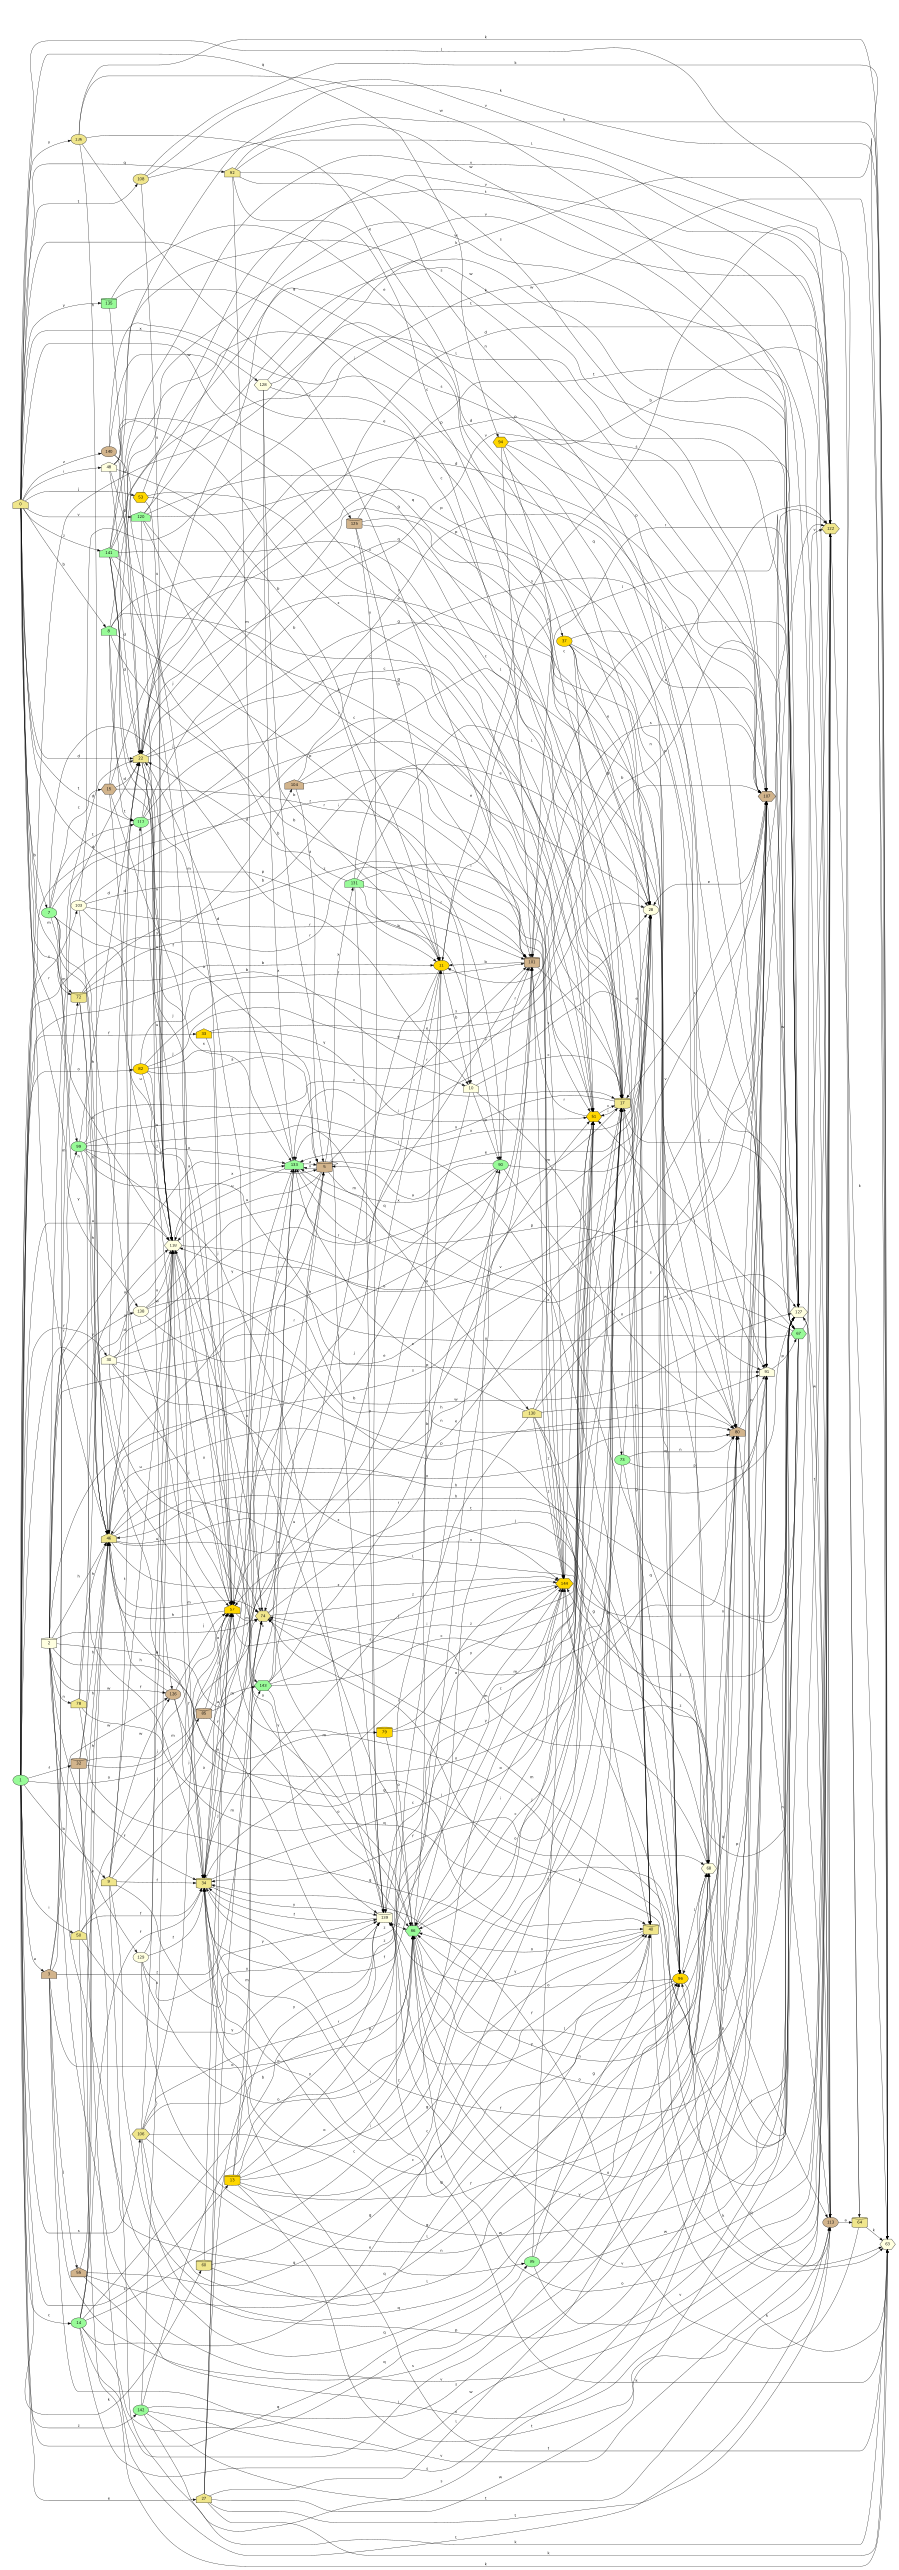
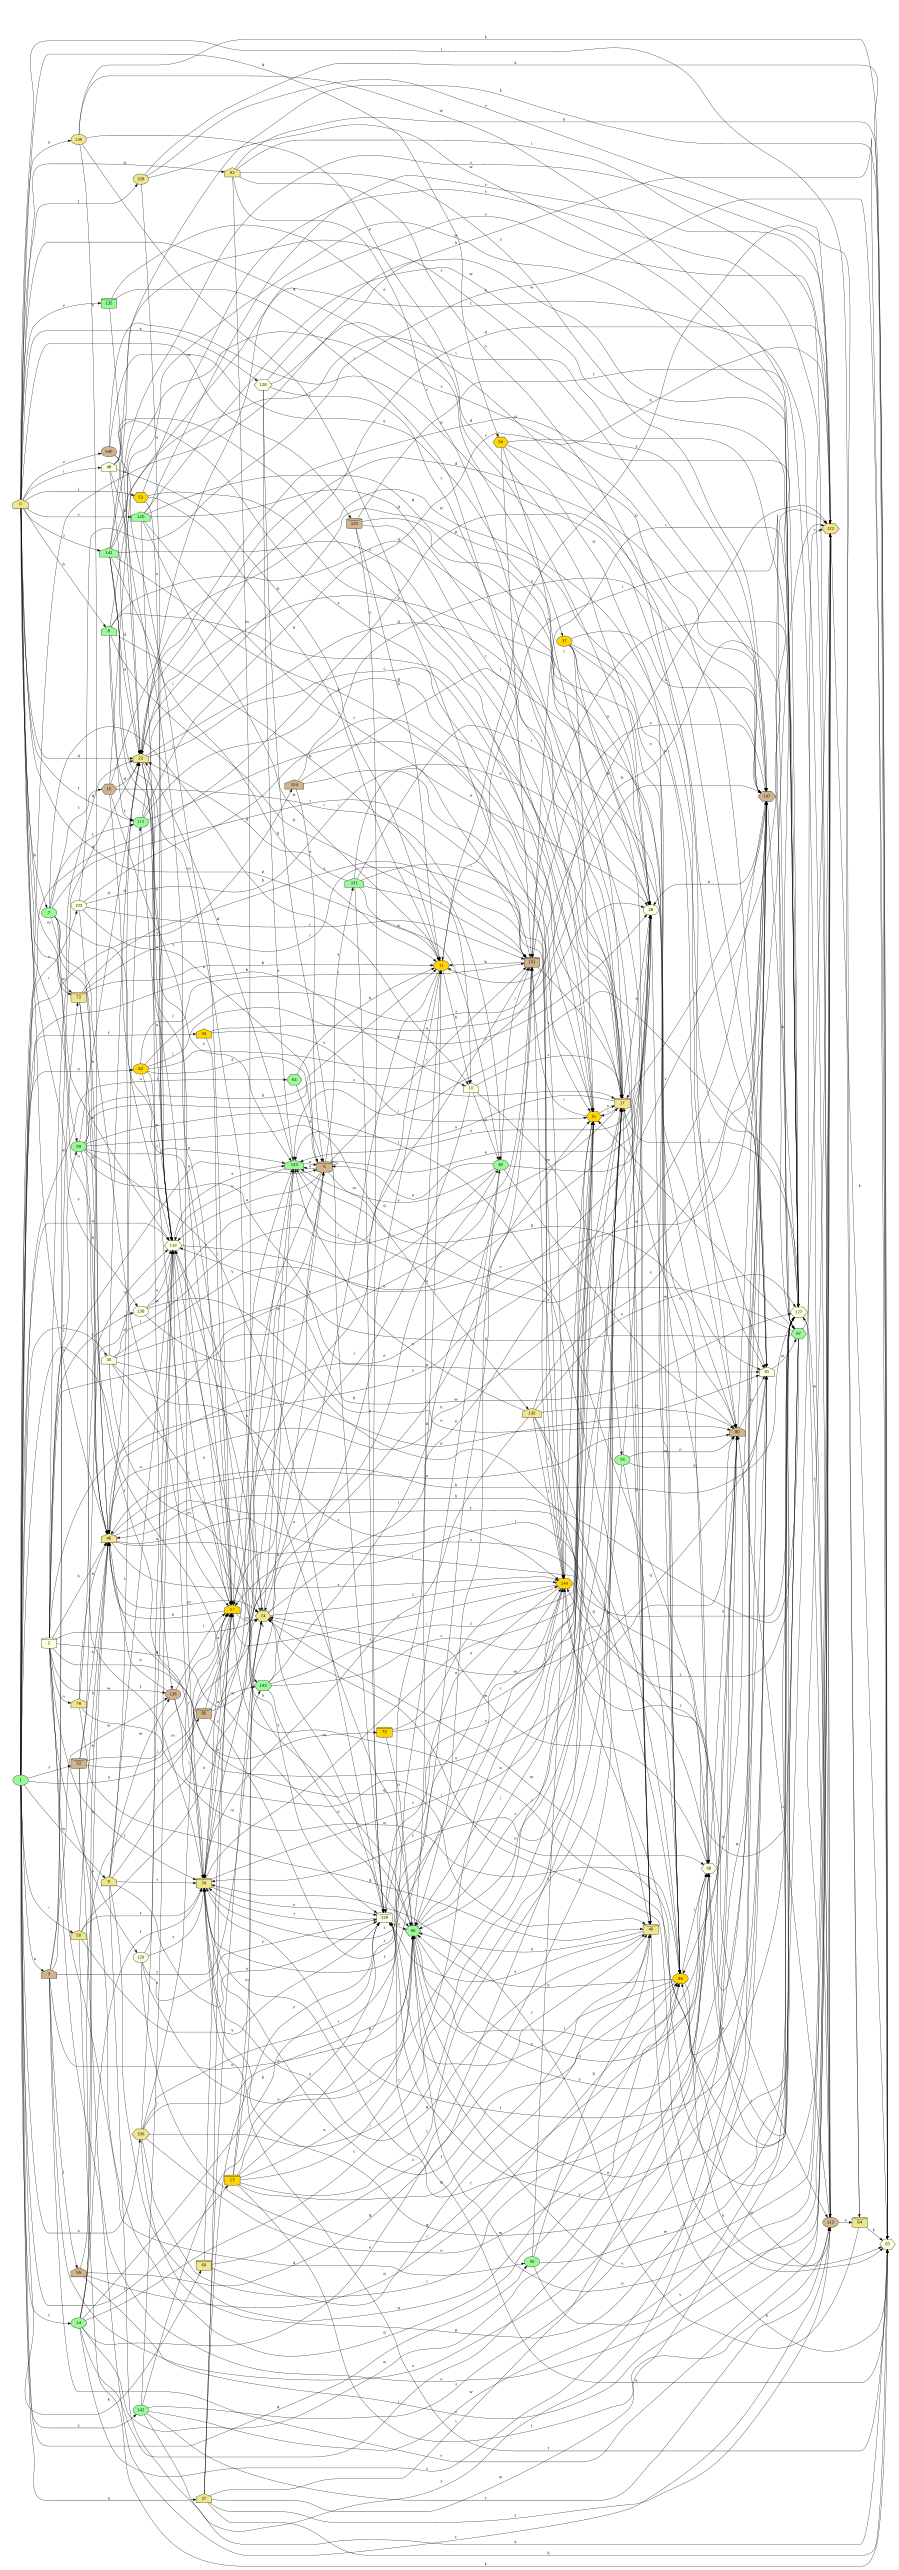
node "140": label "140" -> "540"
node "54": added
edge "99" -> "11": added, label "b"
edge "143" -> "133": now "74" -> "133"
